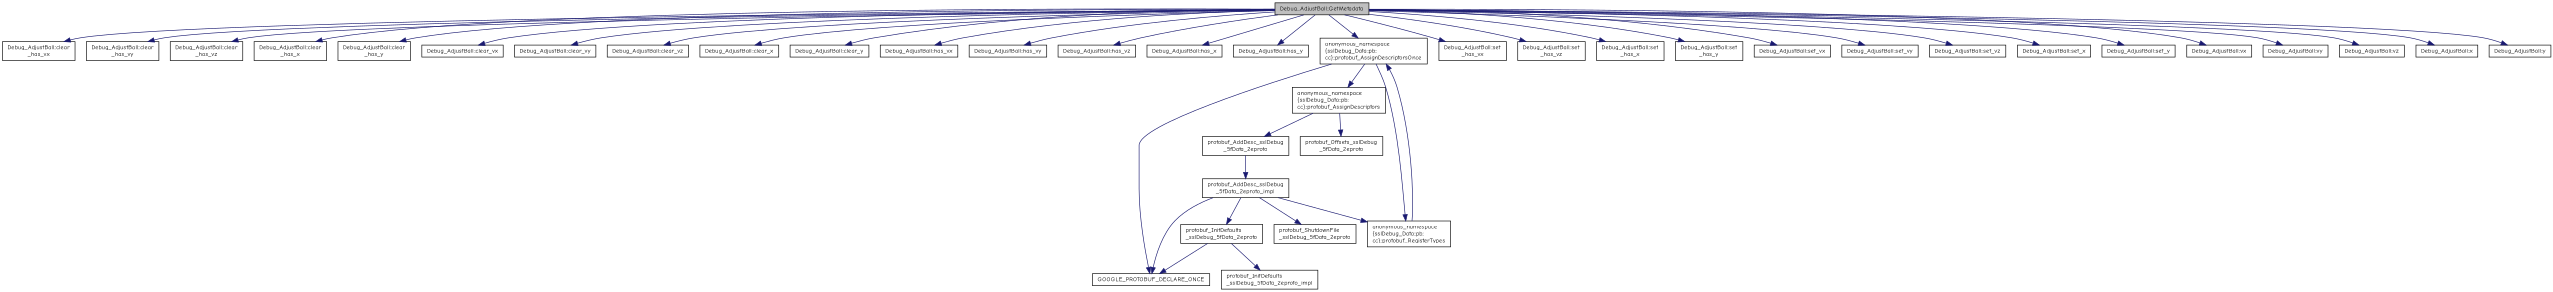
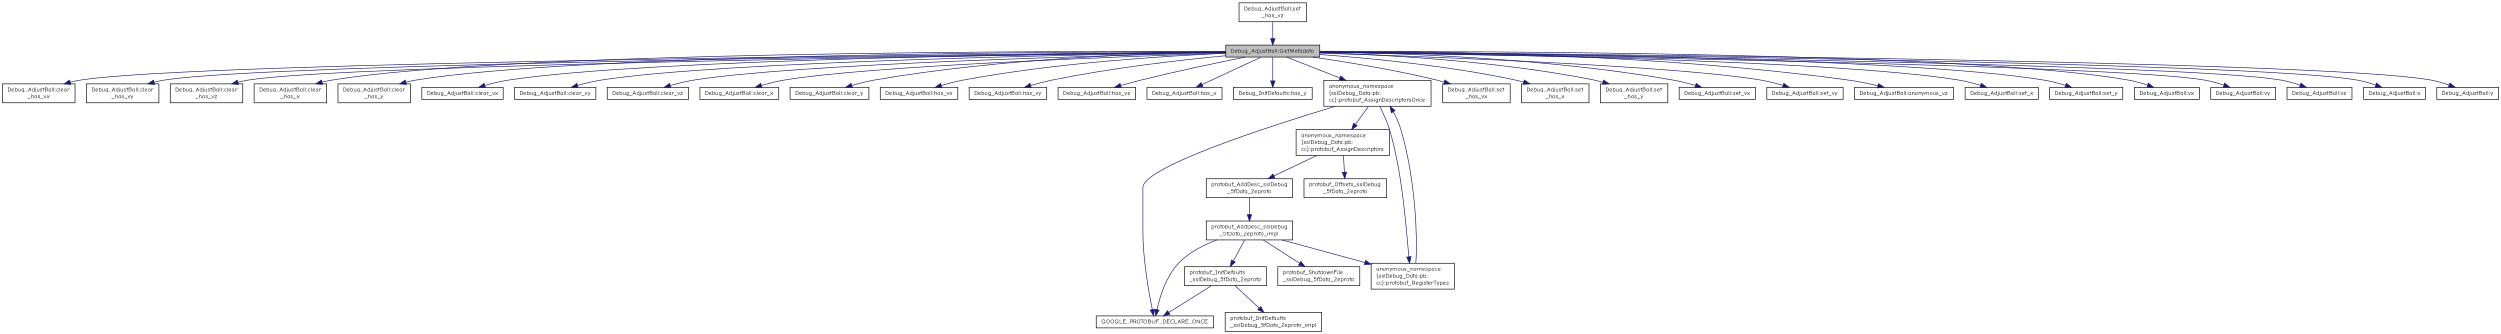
edge "Debug_AdjustBall::GetMetadata" -> "Debug_AdjustBall::set _has_vz": reversed
node "Debug_AdjustBall::has_y": label "Debug_AdjustBall::has_y" -> "Debug_InitDefaults::has_y"
node "Debug_AdjustBall::set_vz": label "Debug_AdjustBall::set_vz" -> "Debug_AdjustBall::anonymous_vz"
